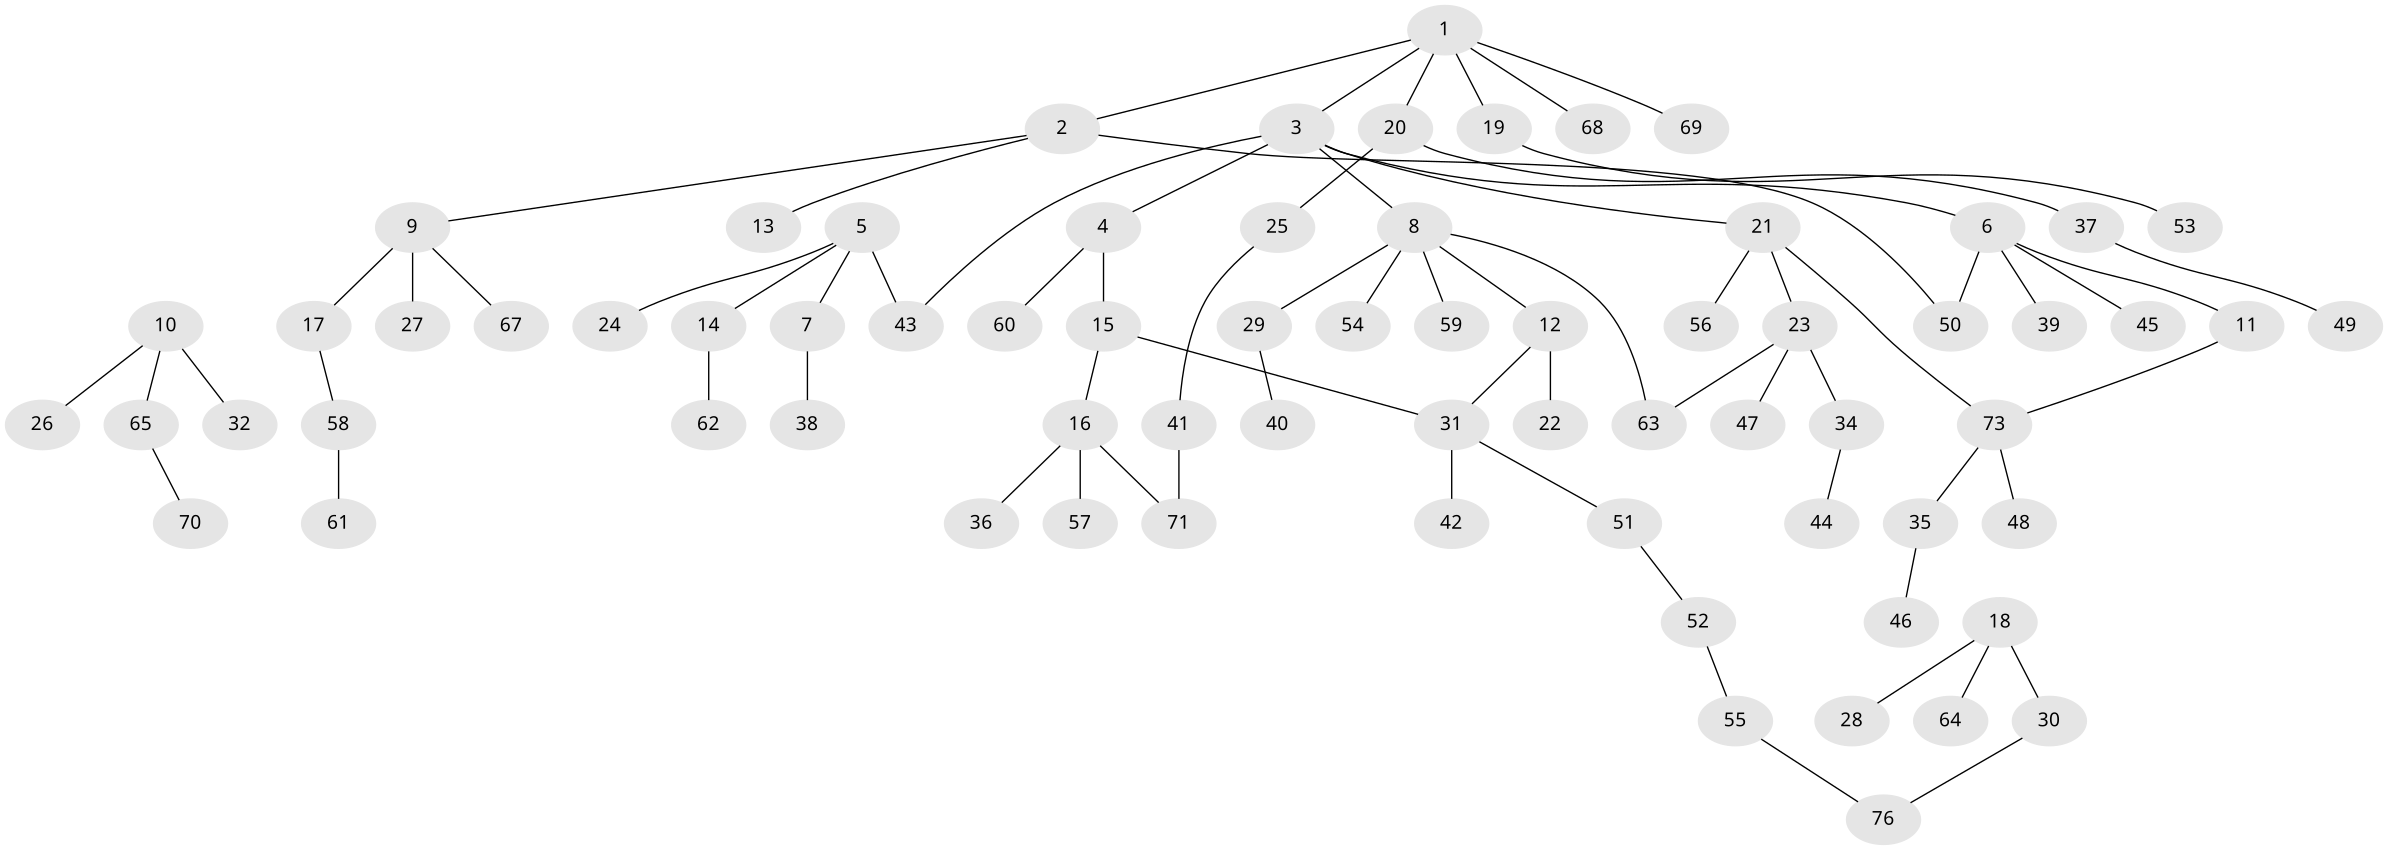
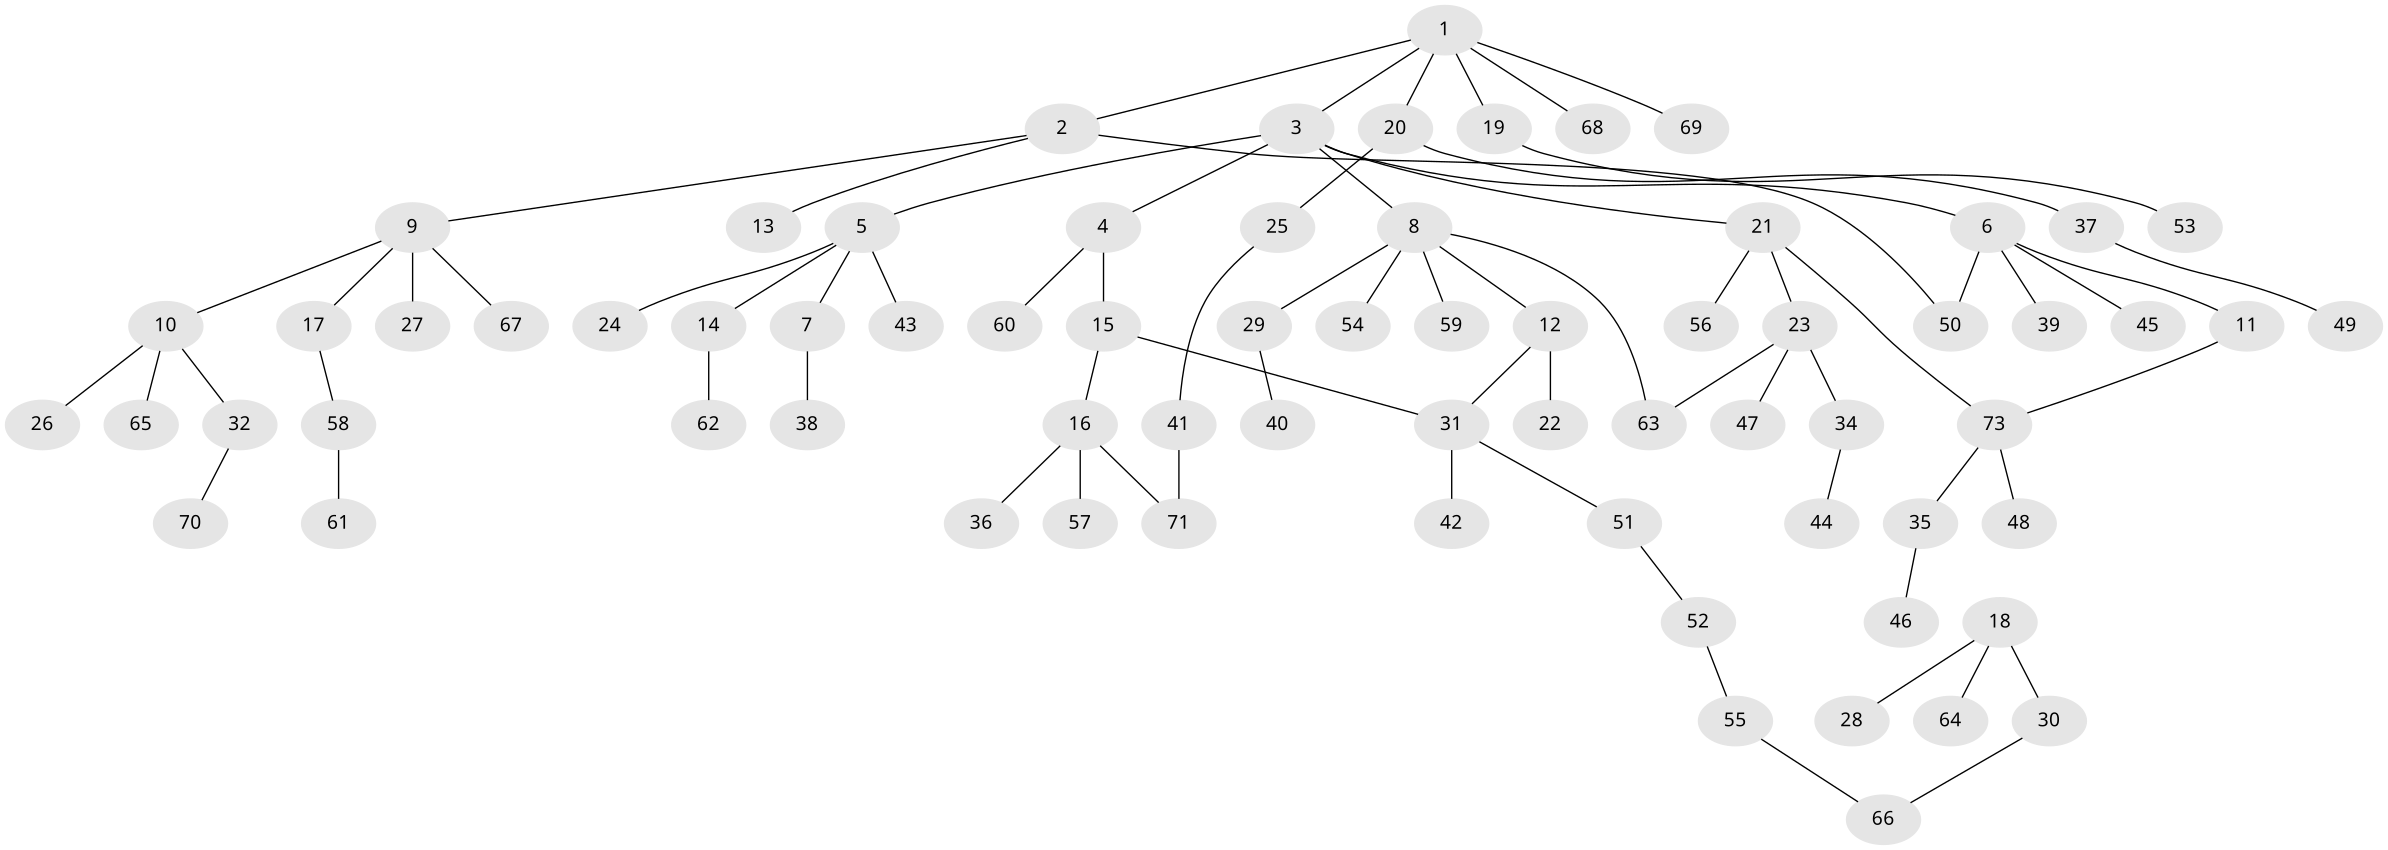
edge "3" -- "43": now "3" -- "5"
edge "9" -- "10": added
edge "65" -- "70": now "32" -- "70"
node "76": label "76" -> "66"
